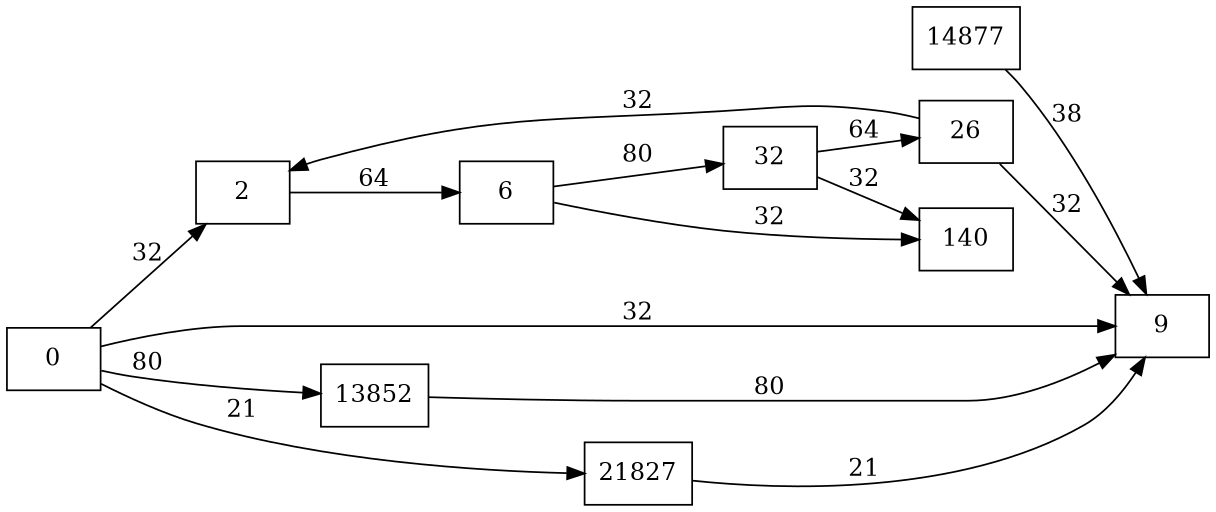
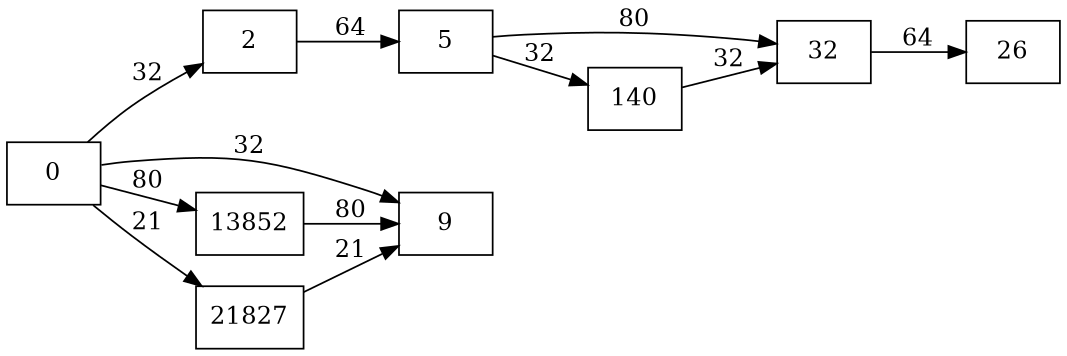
node "14877": removed
edge "26" -> "2": removed, label "32"
node "6": label "6" -> "5"
edge "32" -> "140": reversed
edge "26" -> "9": removed, label "32"
